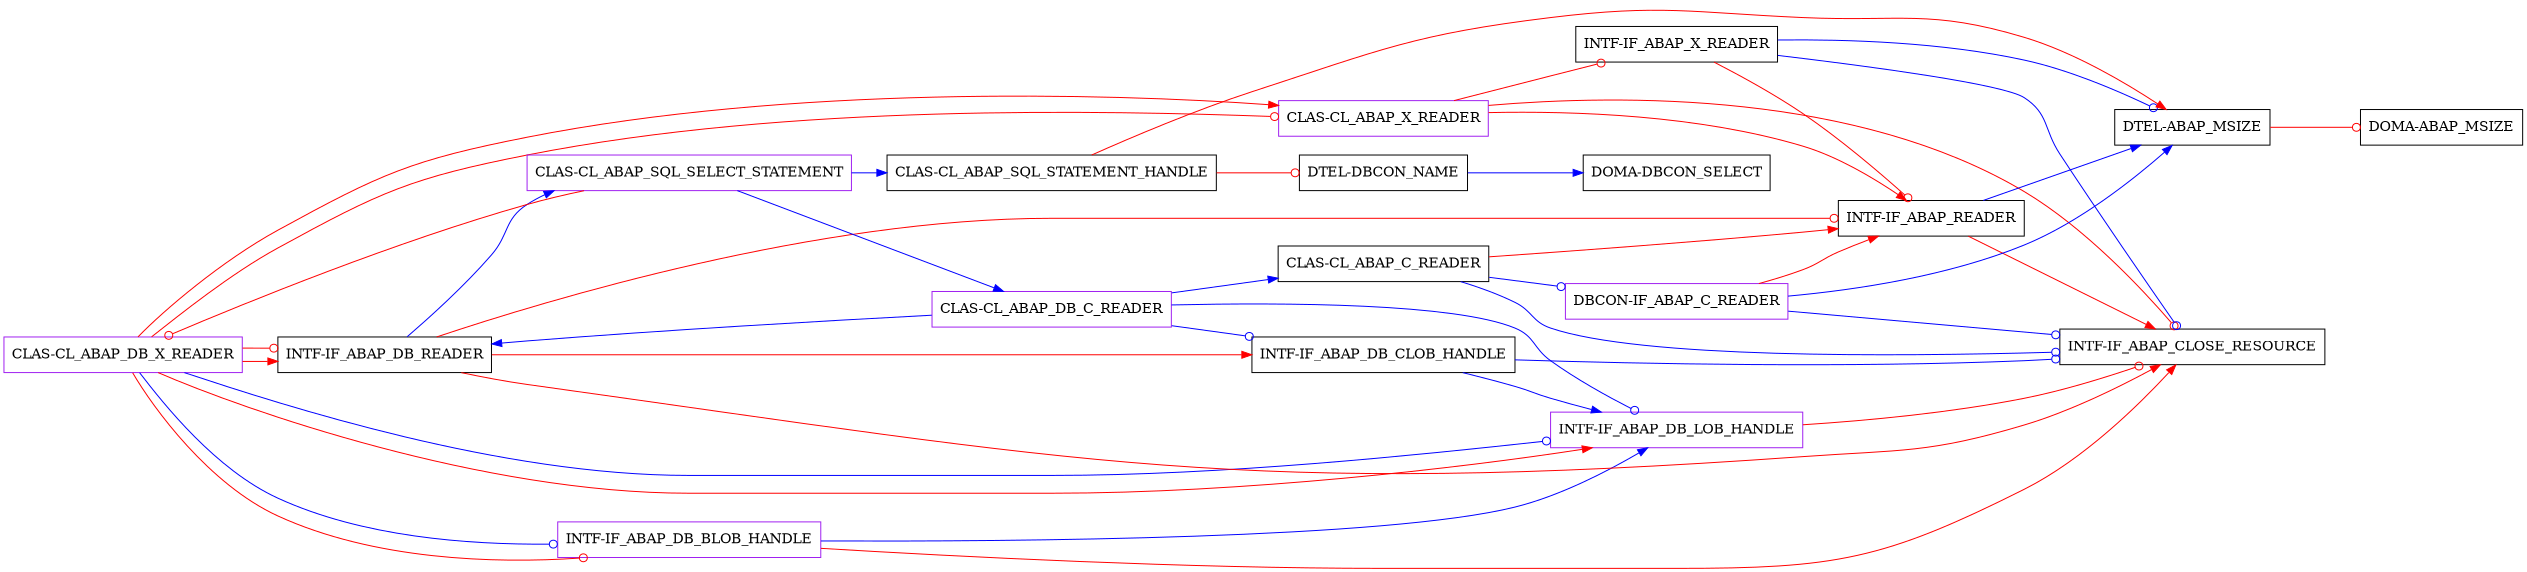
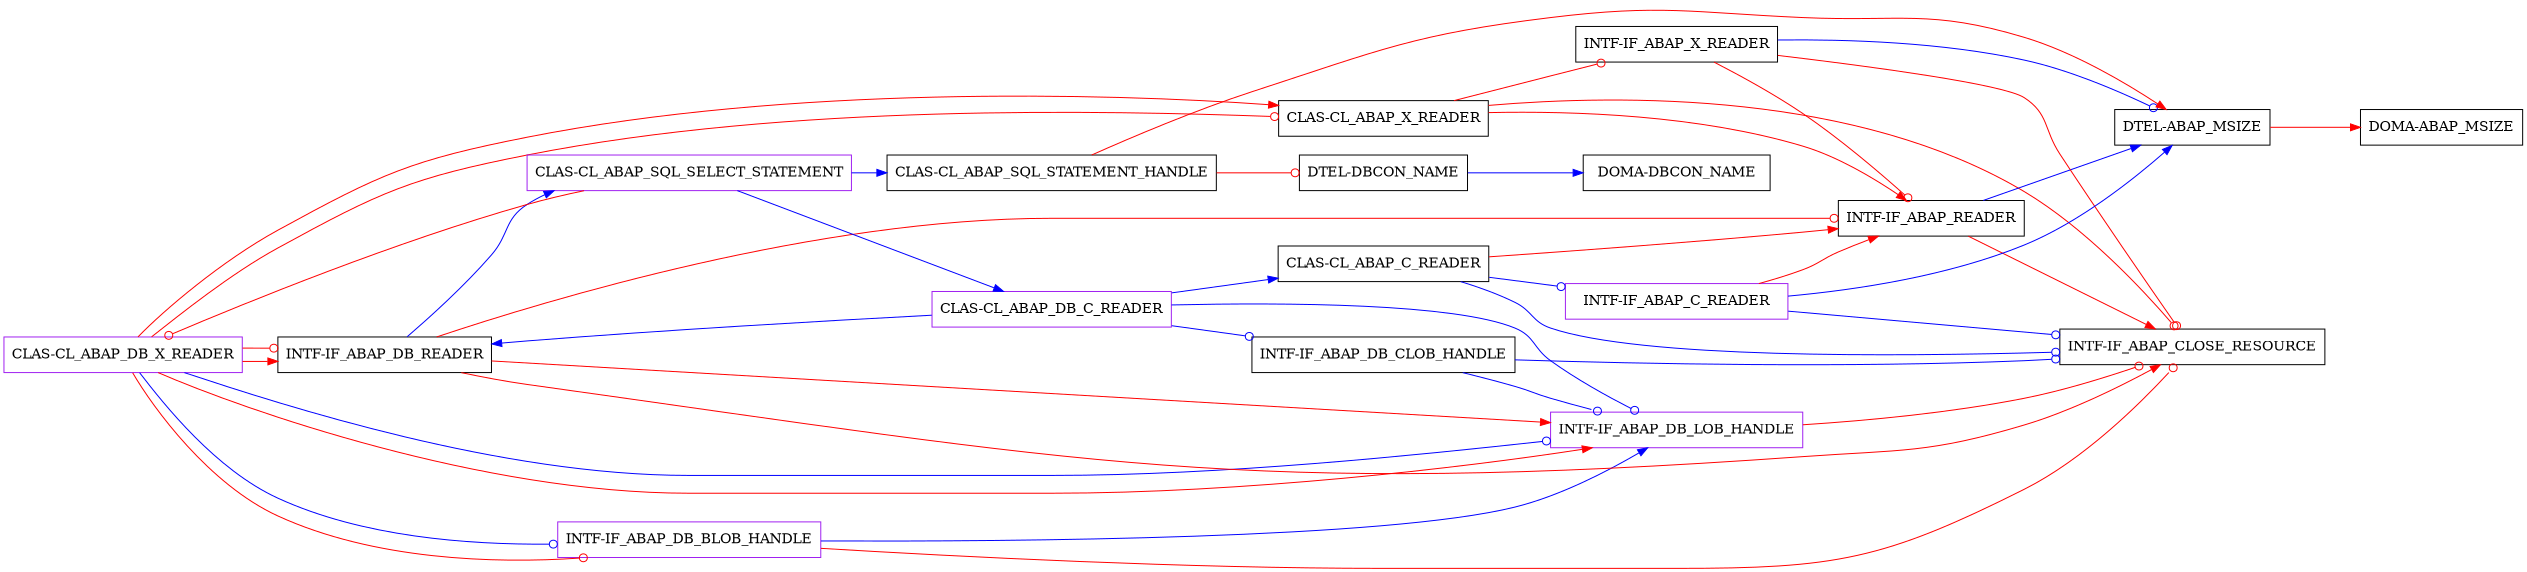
edge "INTF-IF_ABAP_X_READER" -> "INTF-IF_ABAP_CLOSE_RESOURCE": color blue -> red
node "CLAS-CL_ABAP_X_READER": color purple -> black
edge "DTEL-ABAP_MSIZE" -> "DOMA-ABAP_MSIZE": arrowhead odot -> normal
node "DOMA-DBCON_SELECT": label "DOMA-DBCON_SELECT" -> "DOMA-DBCON_NAME"
node "DBCON-IF_ABAP_C_READER": label "DBCON-IF_ABAP_C_READER" -> "INTF-IF_ABAP_C_READER"
edge "INTF-IF_ABAP_DB_READER" -> "INTF-IF_ABAP_DB_CLOB_HANDLE": now "INTF-IF_ABAP_DB_READER" -> "INTF-IF_ABAP_DB_LOB_HANDLE"
edge "INTF-IF_ABAP_DB_CLOB_HANDLE" -> "INTF-IF_ABAP_DB_LOB_HANDLE": arrowhead normal -> odot
edge "INTF-IF_ABAP_DB_BLOB_HANDLE" -> "INTF-IF_ABAP_CLOSE_RESOURCE": arrowhead normal -> odot
